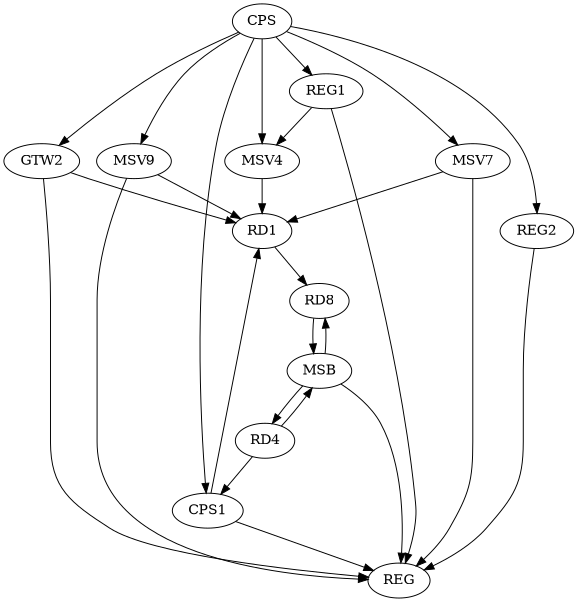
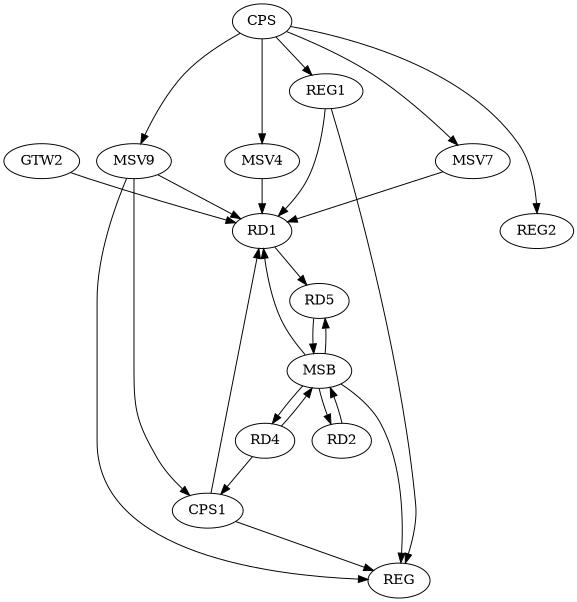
edge "CPS" -> "GTW2": removed
edge "REG1" -> "MSV4": now "REG1" -> "RD1"
edge "CPS" -> "CPS1": now "MSV9" -> "CPS1"
node "RD8": label "RD8" -> "RD5"
edge "MSB" -> "RD1": added
edge "MSV7" -> "REG": removed
edge "REG2" -> "REG": removed
node "RD2": added
edge "GTW2" -> "REG": removed
